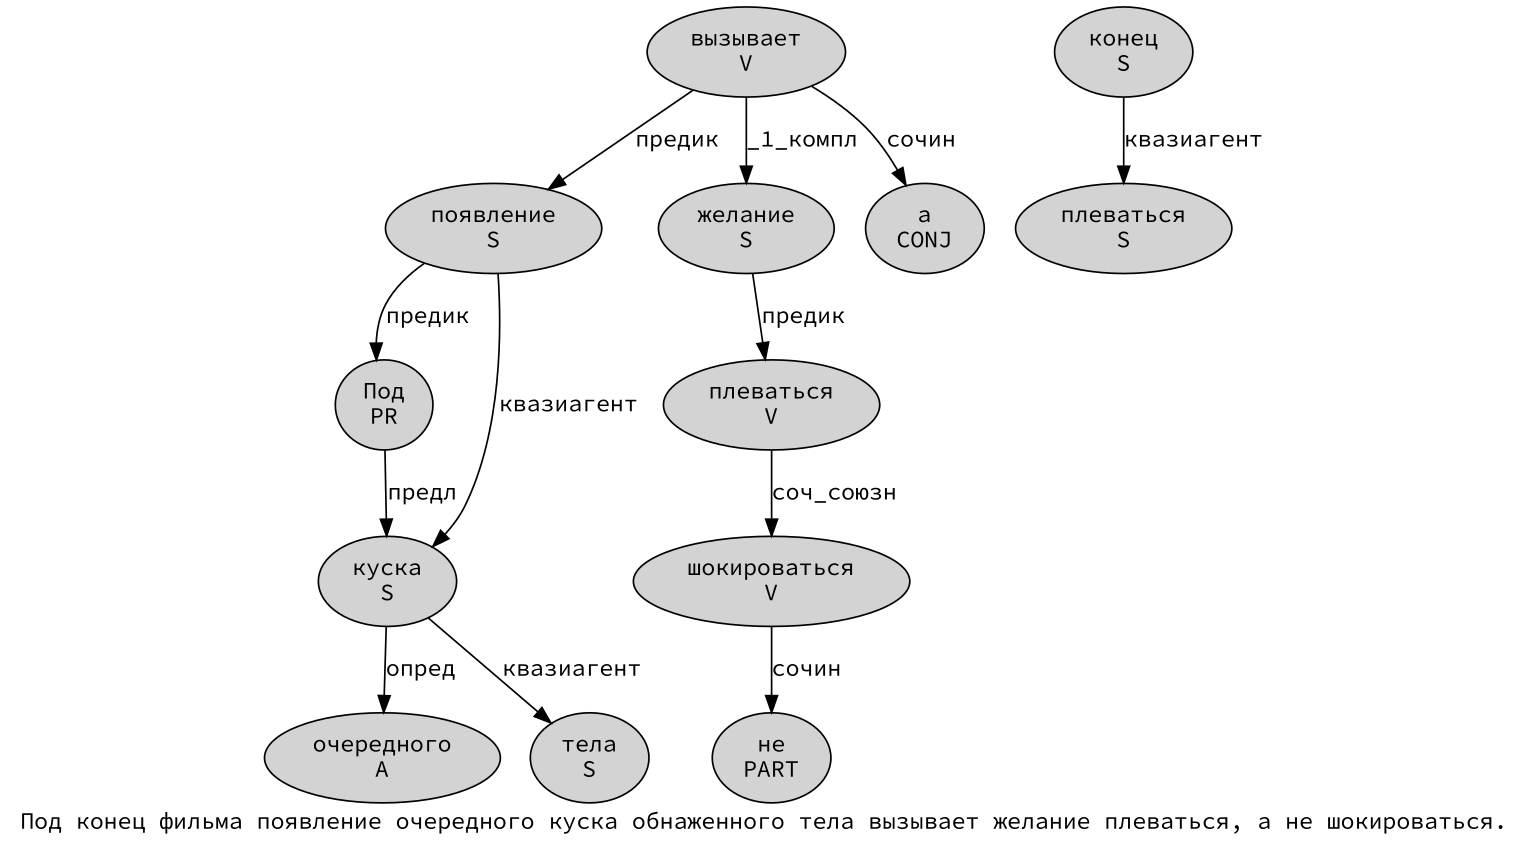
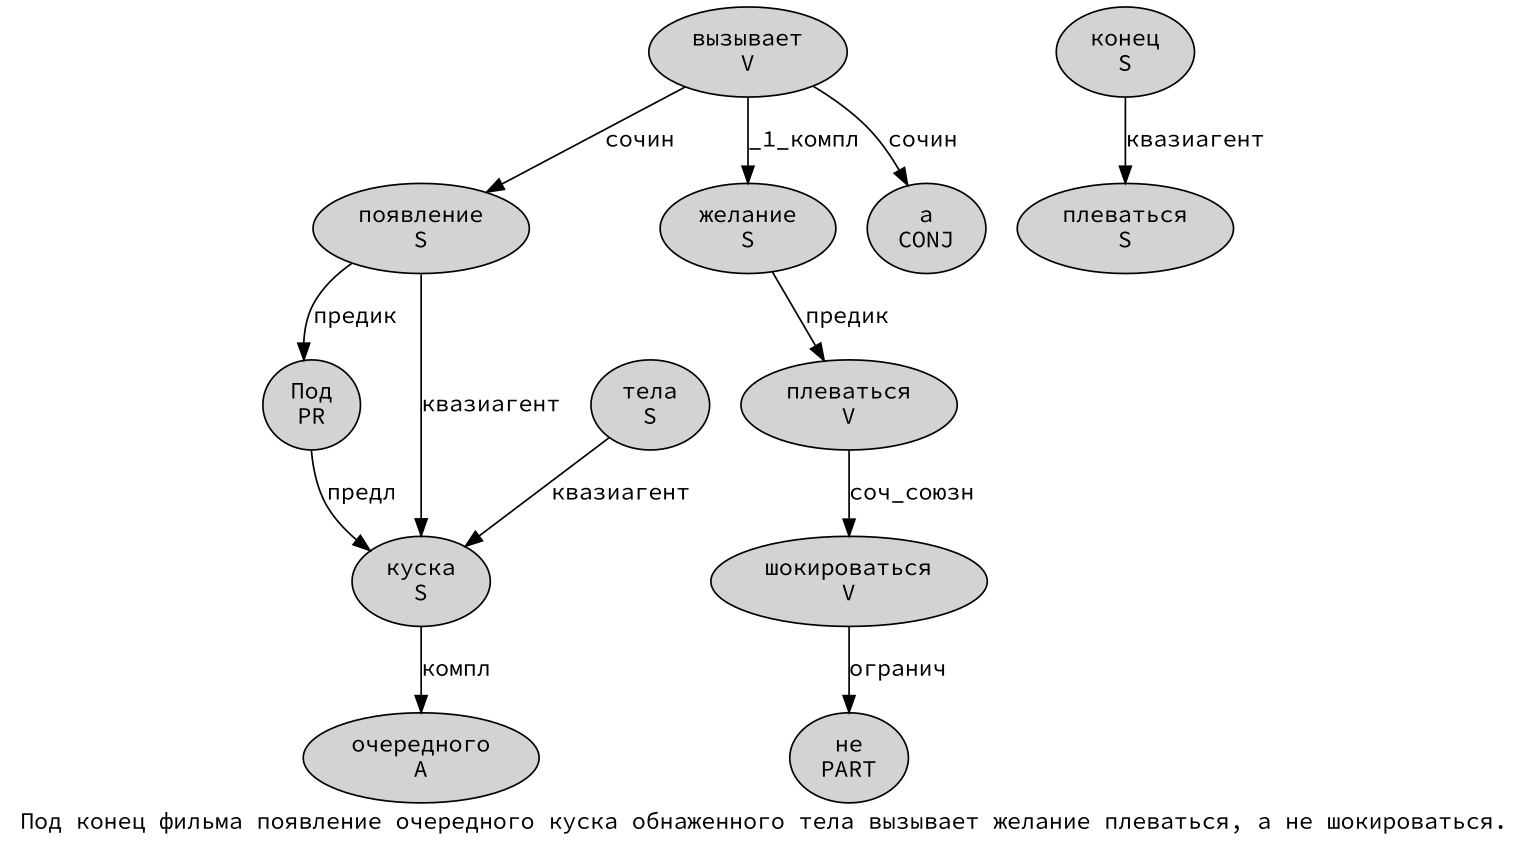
edge "вызывает V" -> "появление S": label "предик" -> "сочин"
edge "куска S" -> "тела S": reversed
edge "куска S" -> "очередного A": label "опред" -> "компл"
edge "шокироваться V" -> "не PART": label "сочин" -> "огранич"
